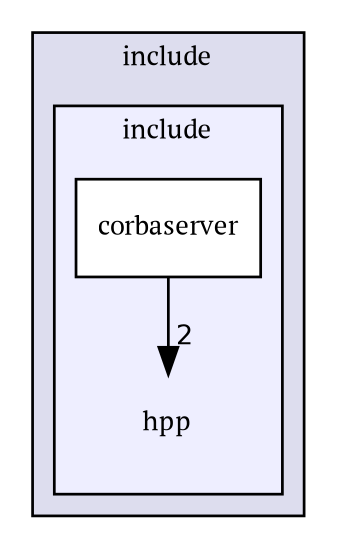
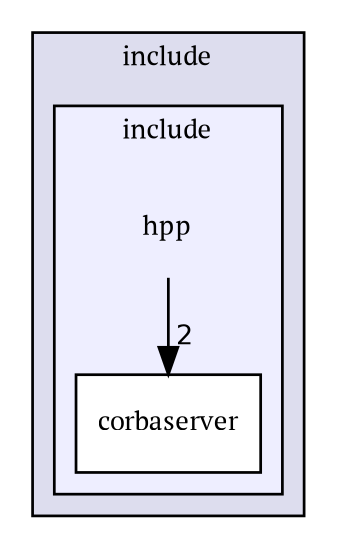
edge "corbaserver" -> "hpp": reversed
